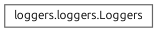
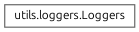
node "loggers.loggers.Loggers": label "loggers.loggers.Loggers" -> "utils.loggers.Loggers"
